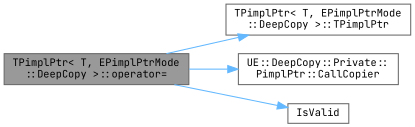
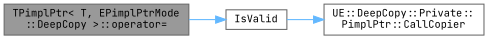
node "TPimplPtr< T, EPimplPtrMode ::DeepCopy >::TPimplPtr": removed
edge "TPimplPtr< T, EPimplPtrMode ::DeepCopy >::operator=" -> "UE::DeepCopy::Private:: PimplPtr::CallCopier": now "IsValid" -> "UE::DeepCopy::Private:: PimplPtr::CallCopier"
